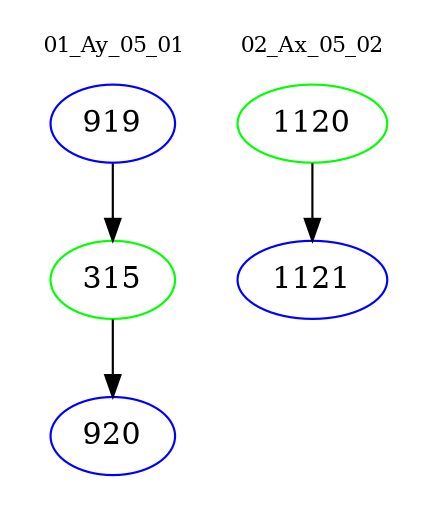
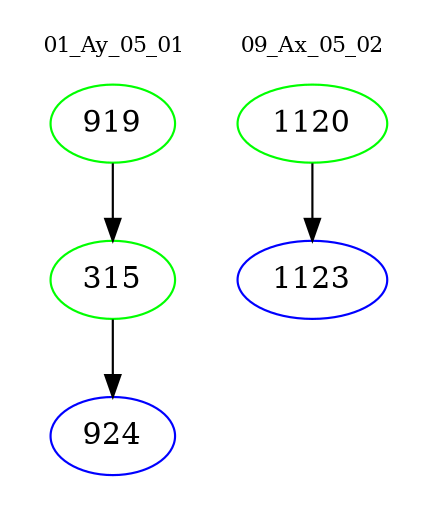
cluster "02_Ax_05_02": label "02_Ax_05_02" -> "09_Ax_05_02"
node "919": color blue -> green
node "1121": label "1121" -> "1123"
node "920": label "920" -> "924"
